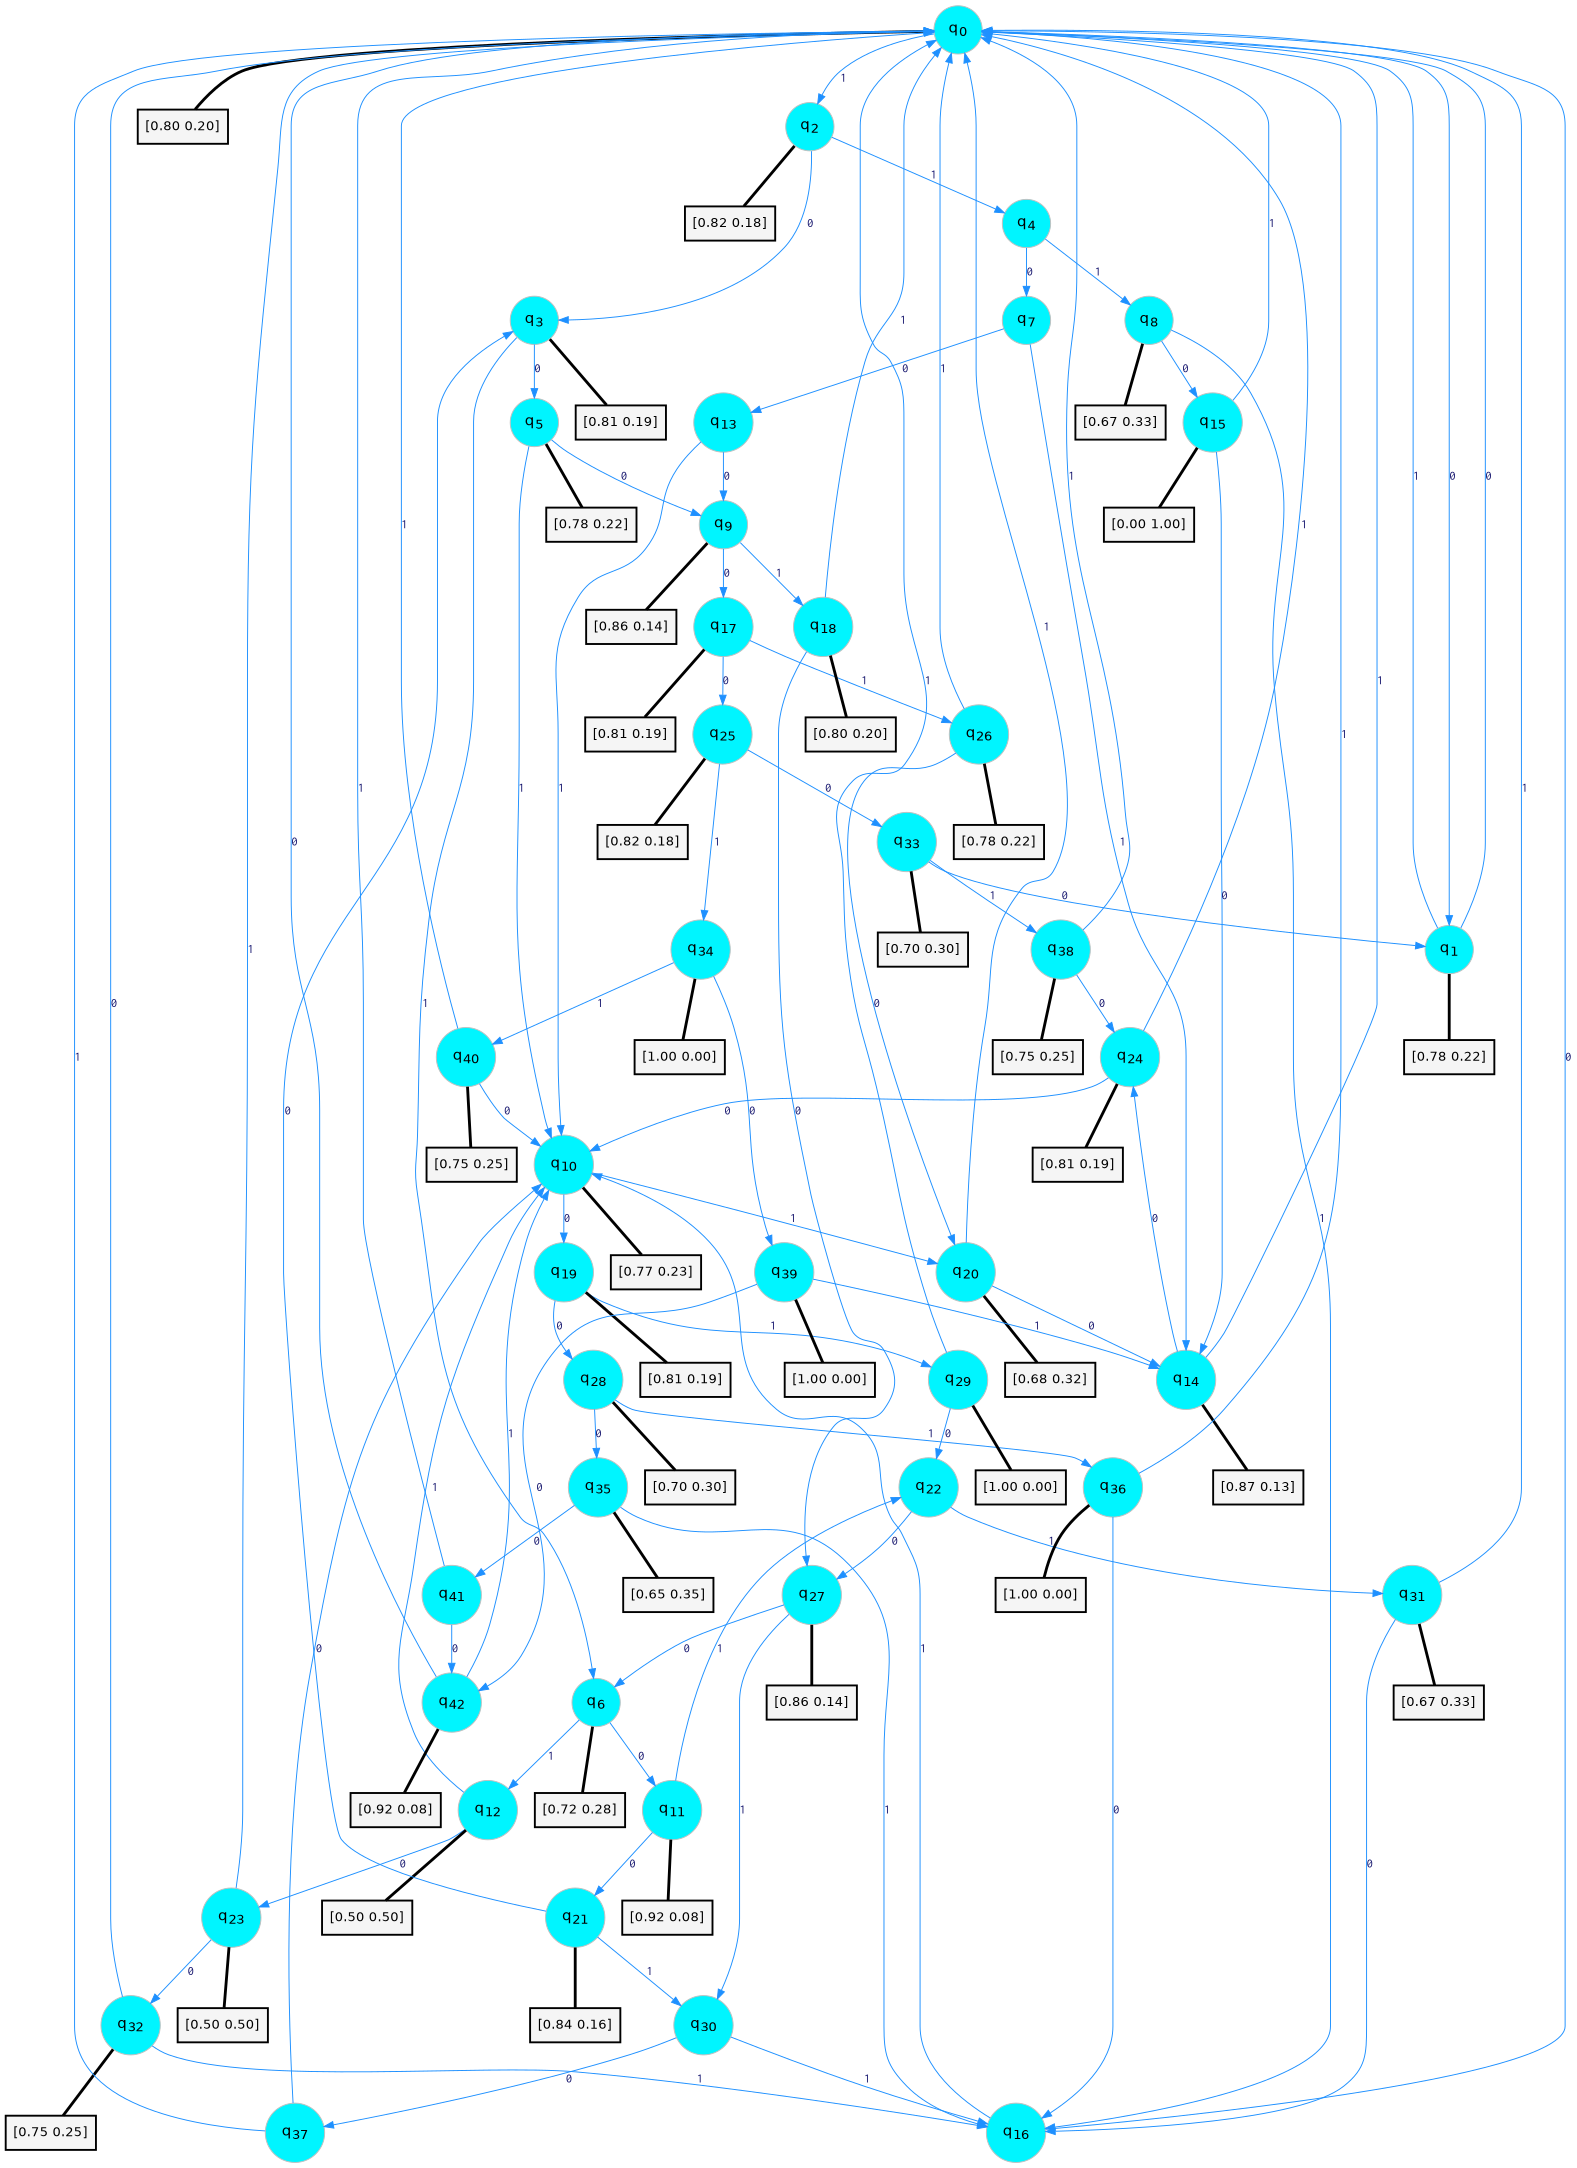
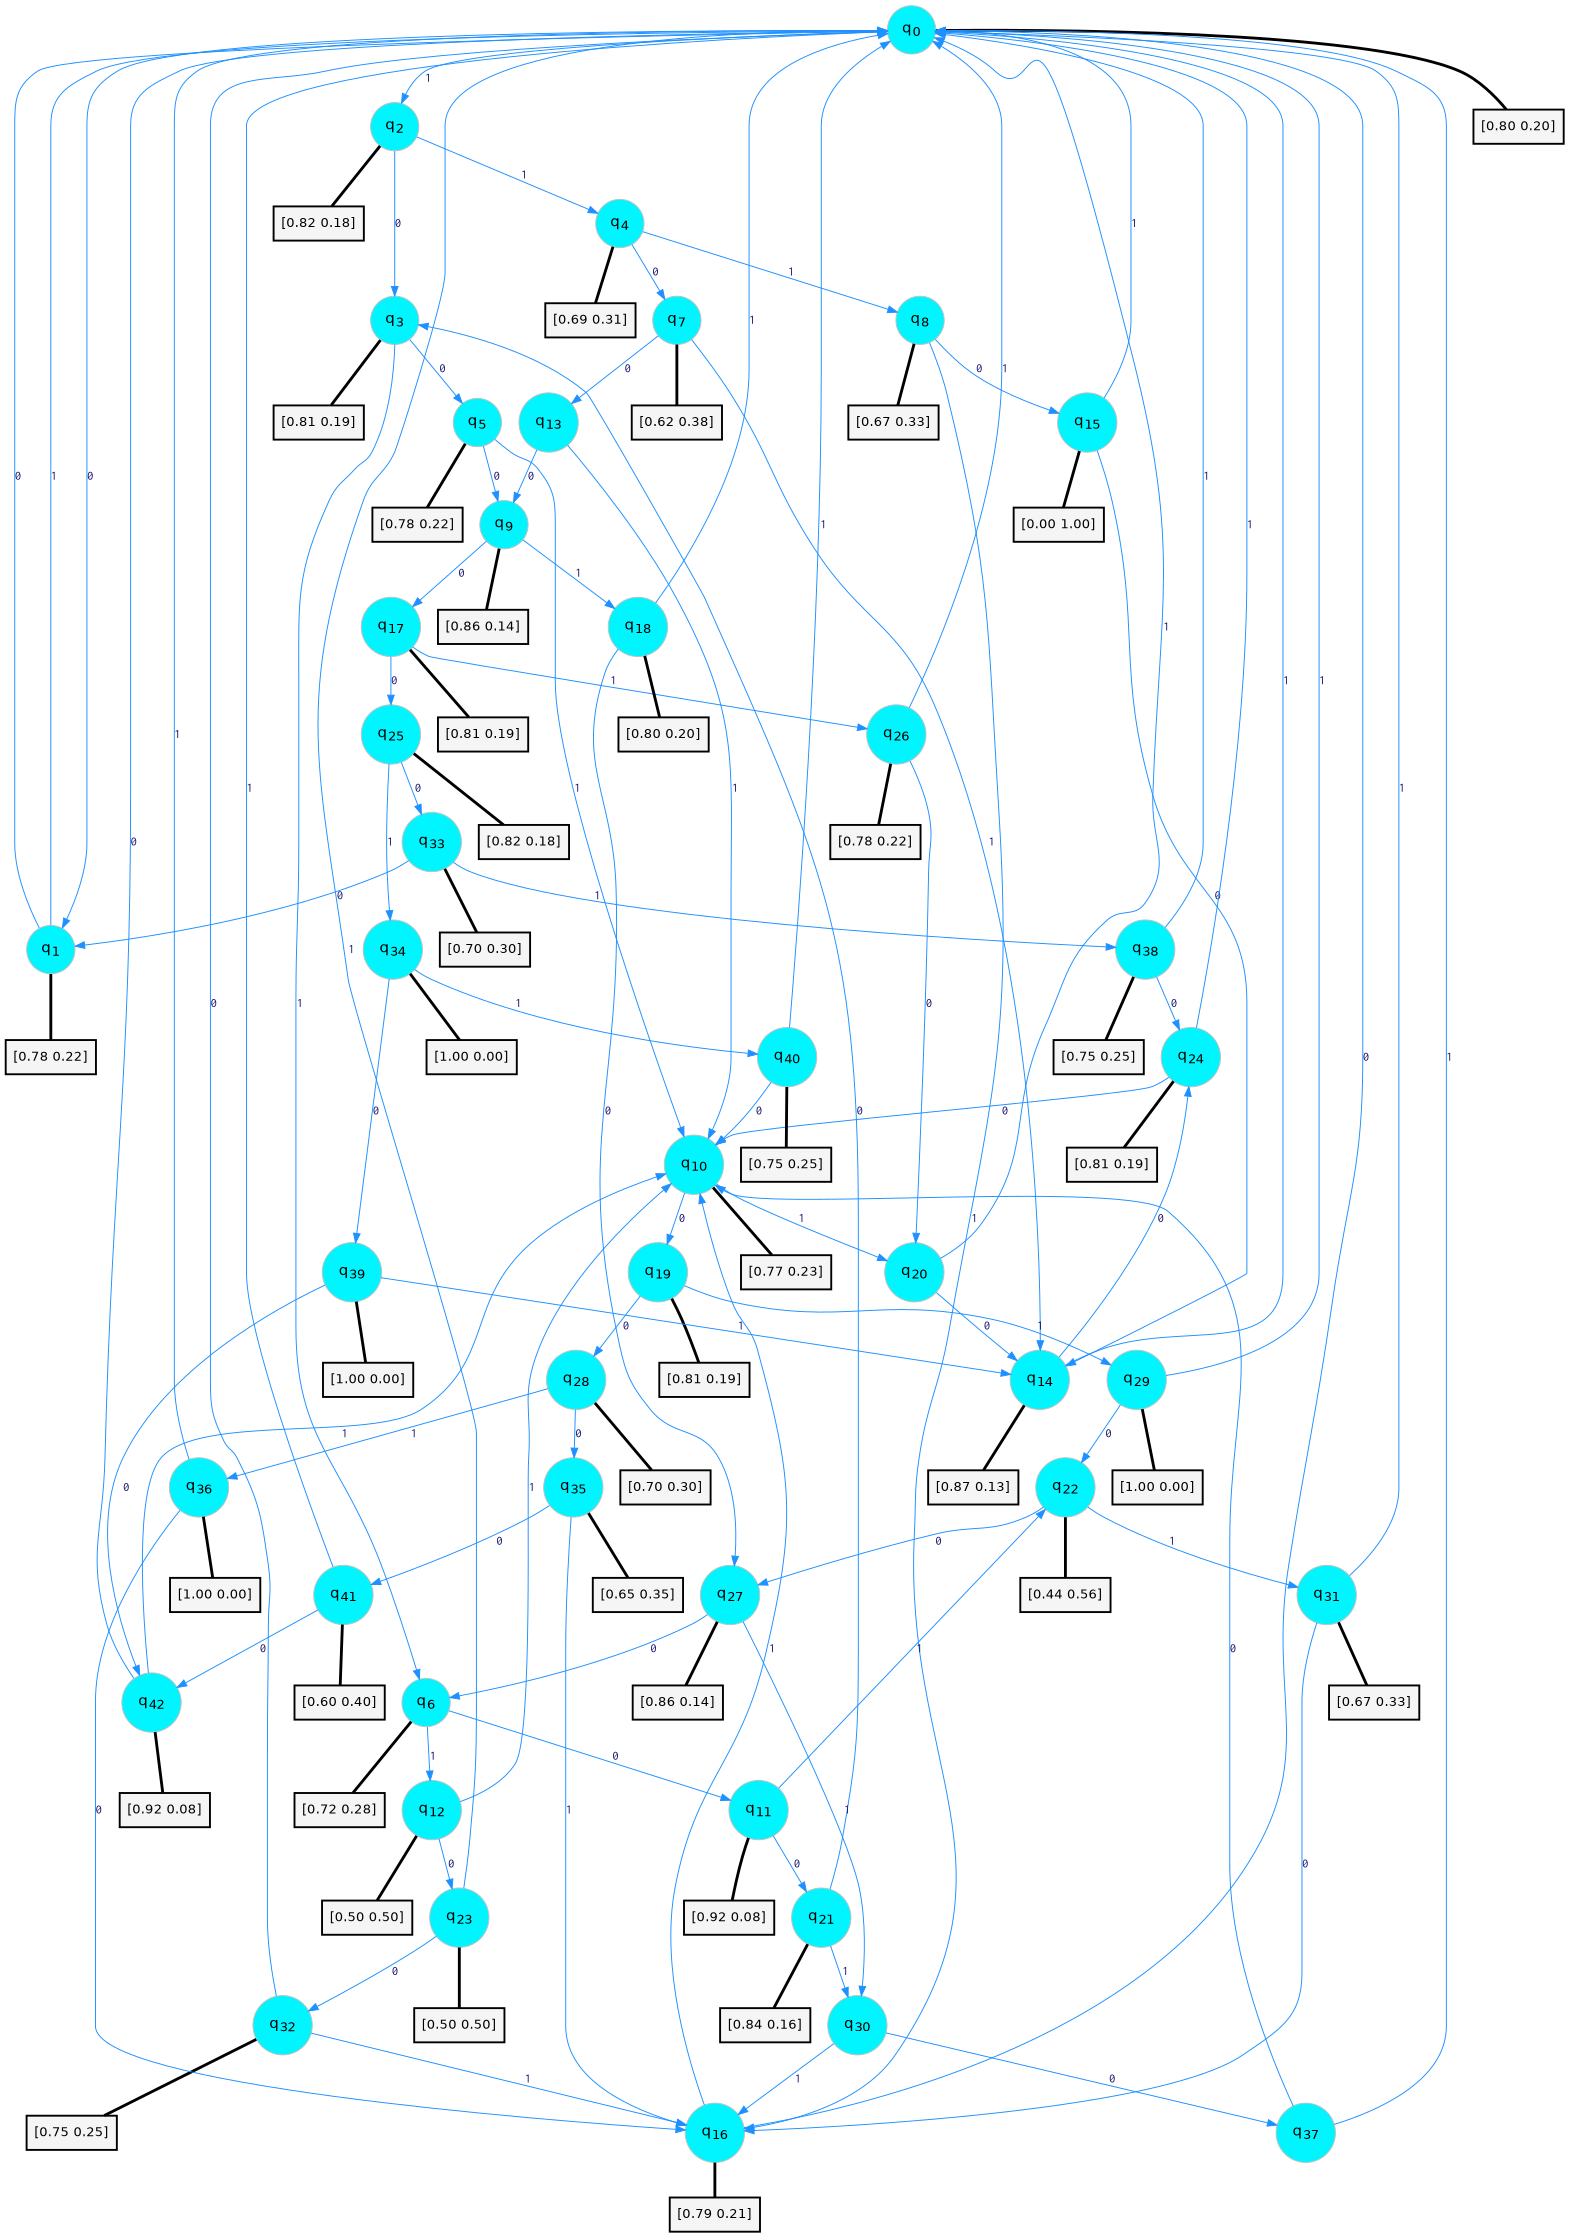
node "[0.69 0.31]": added
node "[0.62 0.38]": added
node "[0.68 0.32]": removed
node "[0.44 0.56]": added
node "[0.60 0.40]": added
node "[0.79 0.21]": added
